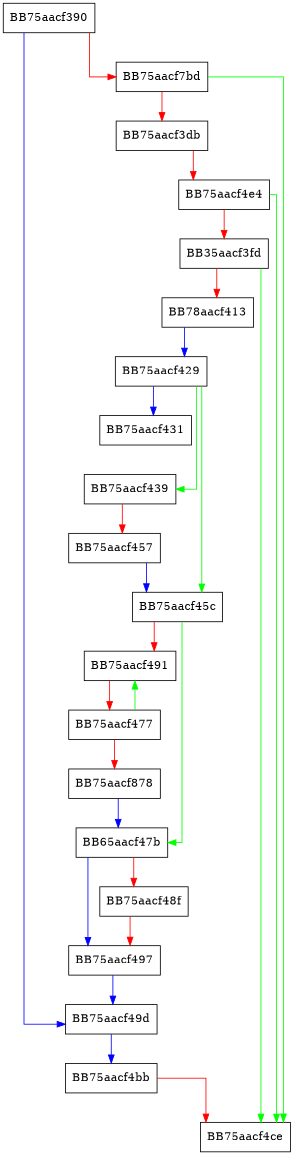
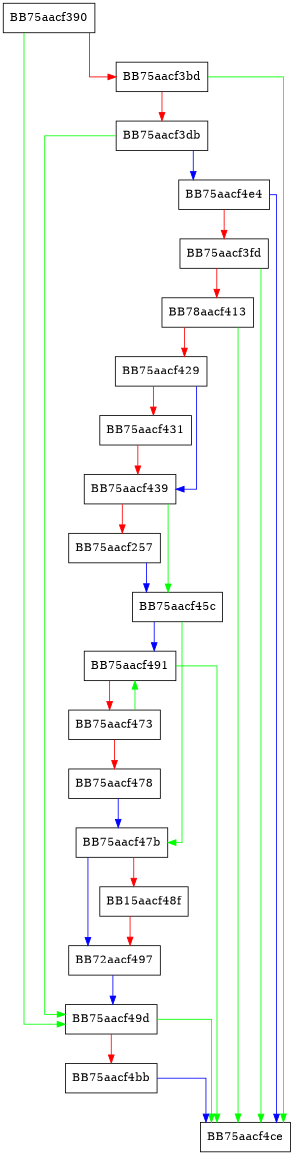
node "BB75aacf7bd": label "BB75aacf7bd" -> "BB75aacf3bd"
edge "BB75aacf3db" -> "BB75aacf4e4": color red -> blue
node "BB35aacf3fd": label "BB35aacf3fd" -> "BB75aacf3fd"
edge "BB78aacf413" -> "BB75aacf429": color blue -> red
edge "BB75aacf429" -> "BB75aacf431": color blue -> red
edge "BB75aacf429" -> "BB75aacf439": color green -> blue
edge "BB75aacf431" -> "BB75aacf439": added
edge "BB75aacf429" -> "BB75aacf45c": now "BB75aacf439" -> "BB75aacf45c"
edge "BB75aacf390" -> "BB75aacf49d": color blue -> green
edge "BB75aacf3db" -> "BB75aacf49d": added
node "BB75aacf457": label "BB75aacf457" -> "BB75aacf257"
edge "BB75aacf45c" -> "BB75aacf491": color red -> blue
edge "BB75aacf4e4" -> "BB75aacf4ce": color green -> blue
edge "BB78aacf413" -> "BB75aacf4ce": added
node "BB75aacf477": label "BB75aacf477" -> "BB75aacf473"
node "BB75aacf878": label "BB75aacf878" -> "BB75aacf478"
node "BB65aacf47b": label "BB65aacf47b" -> "BB75aacf47b"
edge "BB75aacf491" -> "BB75aacf4ce": added
node "BB75aacf48f": label "BB75aacf48f" -> "BB15aacf48f"
node "BB75aacf497": label "BB75aacf497" -> "BB72aacf497"
edge "BB75aacf49d" -> "BB75aacf4ce": added
edge "BB75aacf49d" -> "BB75aacf4bb": color blue -> red
edge "BB75aacf4bb" -> "BB75aacf4ce": color red -> blue
